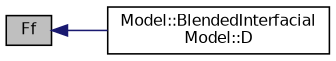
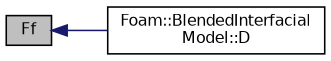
node "Model::BlendedInterfacial Model::D": label "Model::BlendedInterfacial Model::D" -> "Foam::BlendedInterfacial Model::D"
